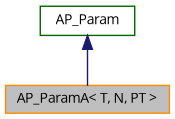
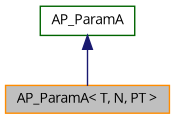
node "AP_Param": label "AP_Param" -> "AP_ParamA"
